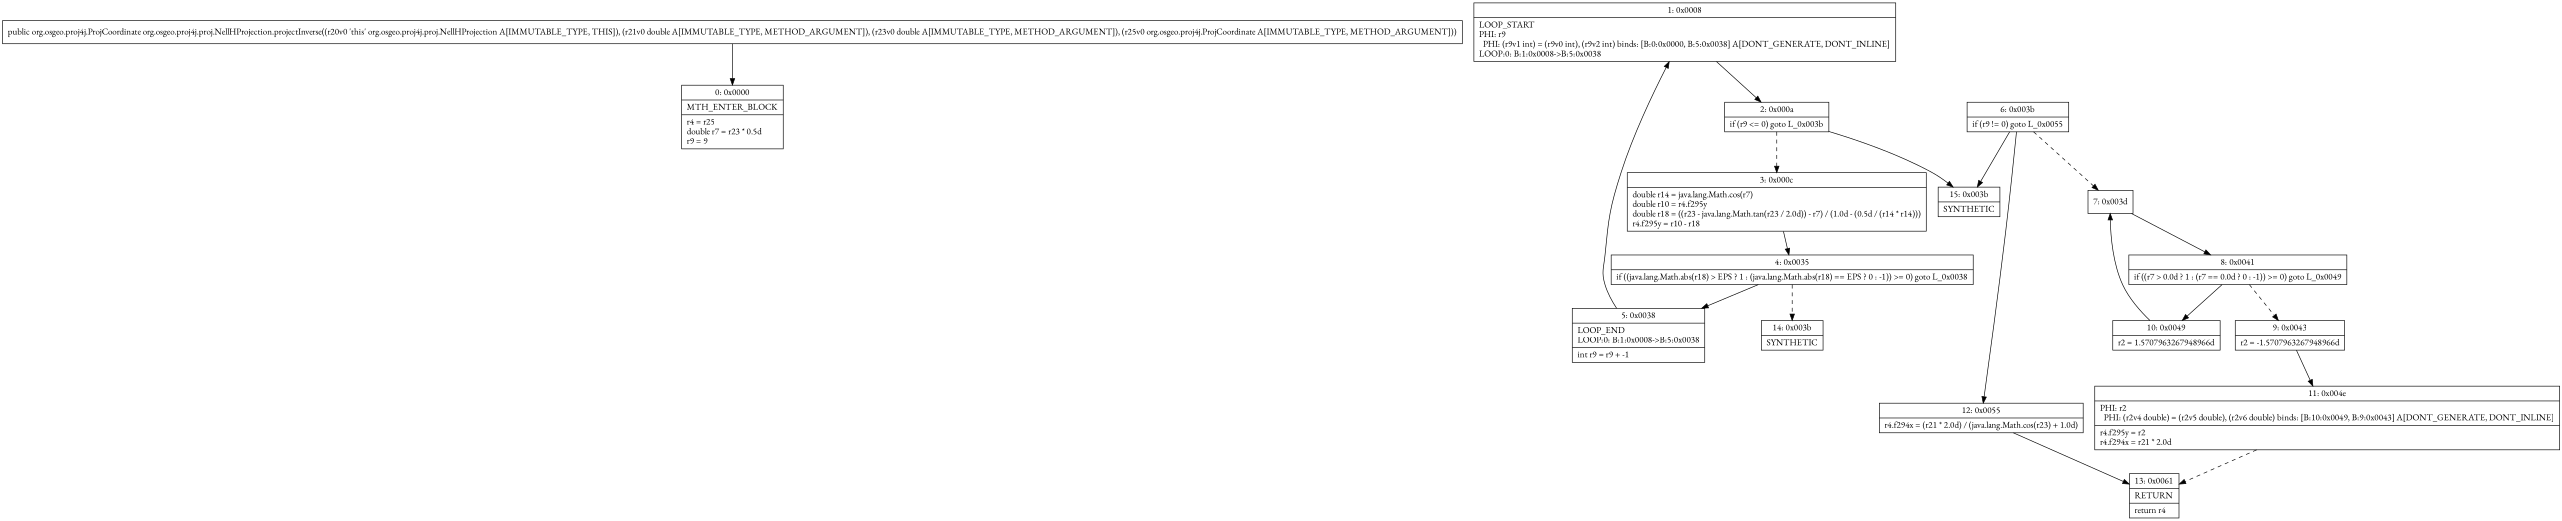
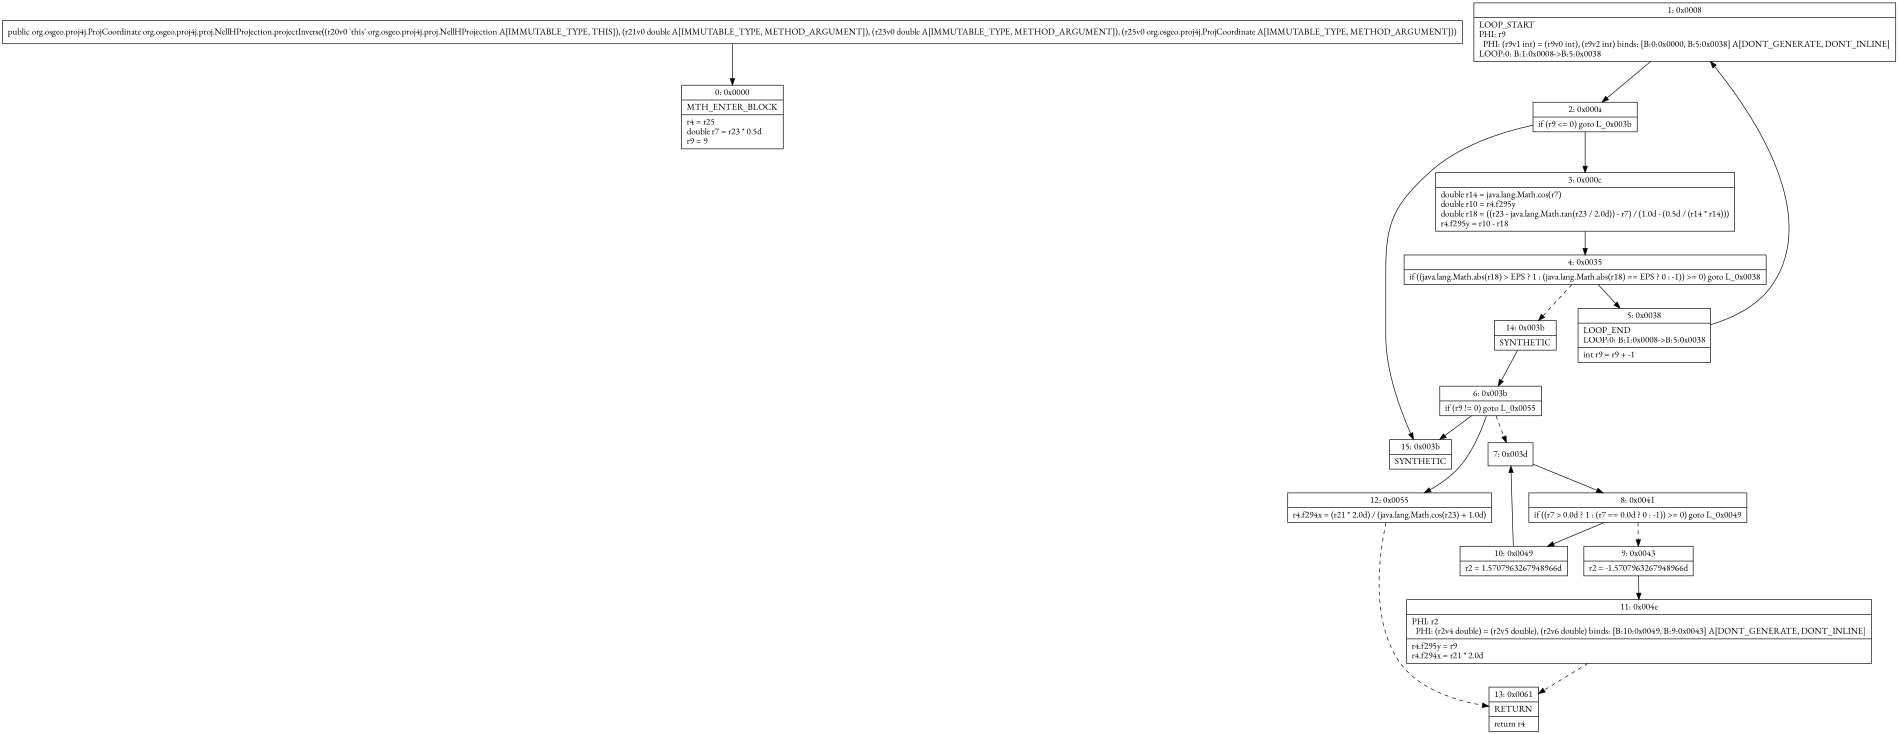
edge "2: 0x000a" -> "3: 0x000c": style dashed -> solid
edge "14: 0x003b" -> "6: 0x003b": added
node "11: 0x004e": text "r4.f295y = r2" -> "r4.f295y = r9"
edge "12: 0x0055" -> "13: 0x0061": style solid -> dashed
